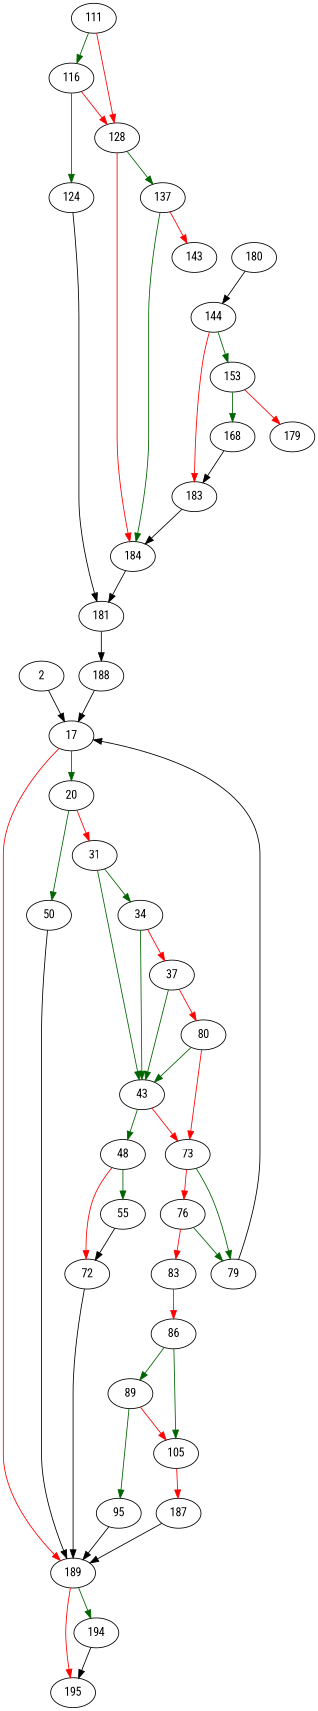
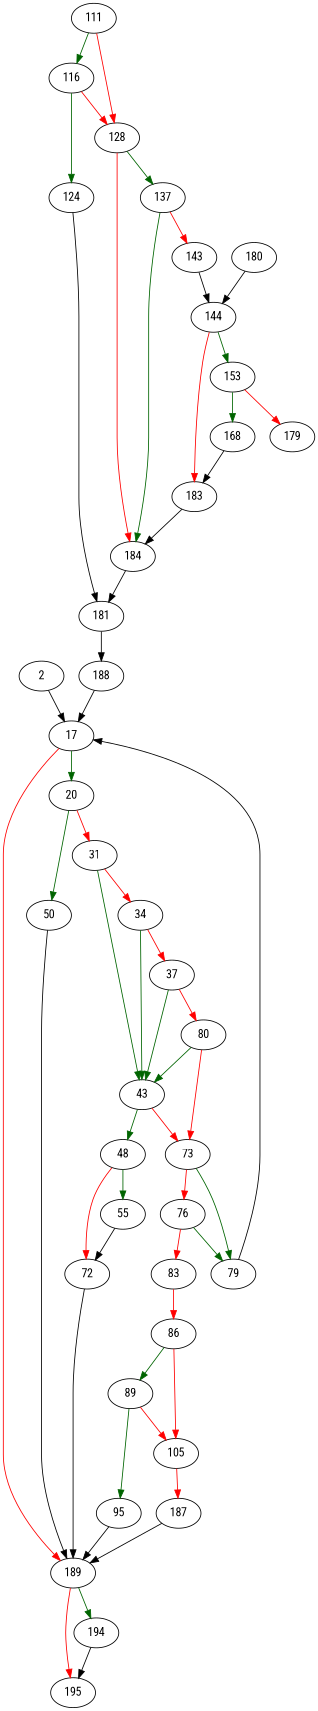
edge "143" -> "144": added
edge "31" -> "34": color darkgreen -> red
edge "86" -> "105": color darkgreen -> red
